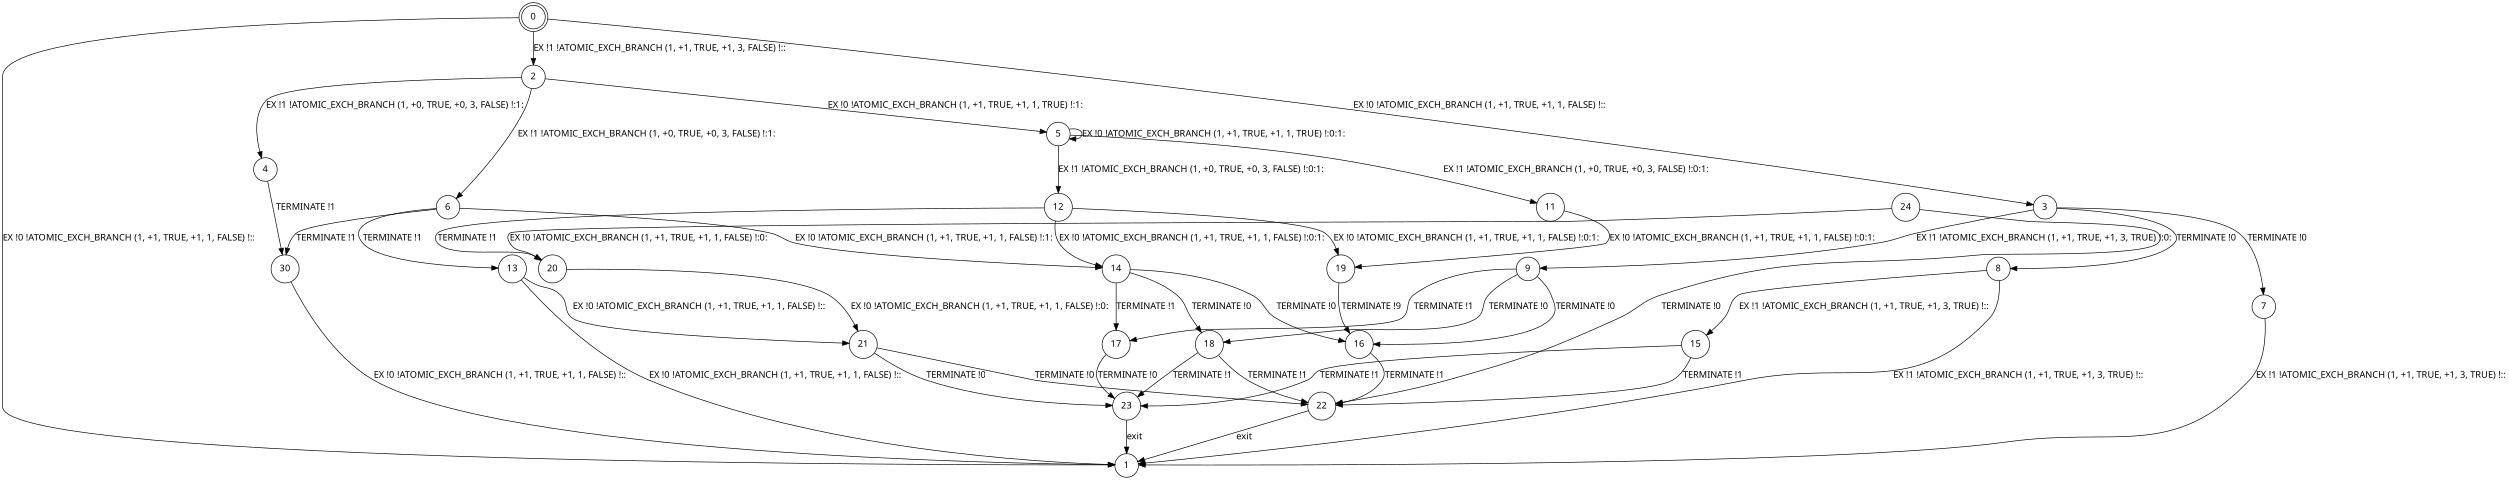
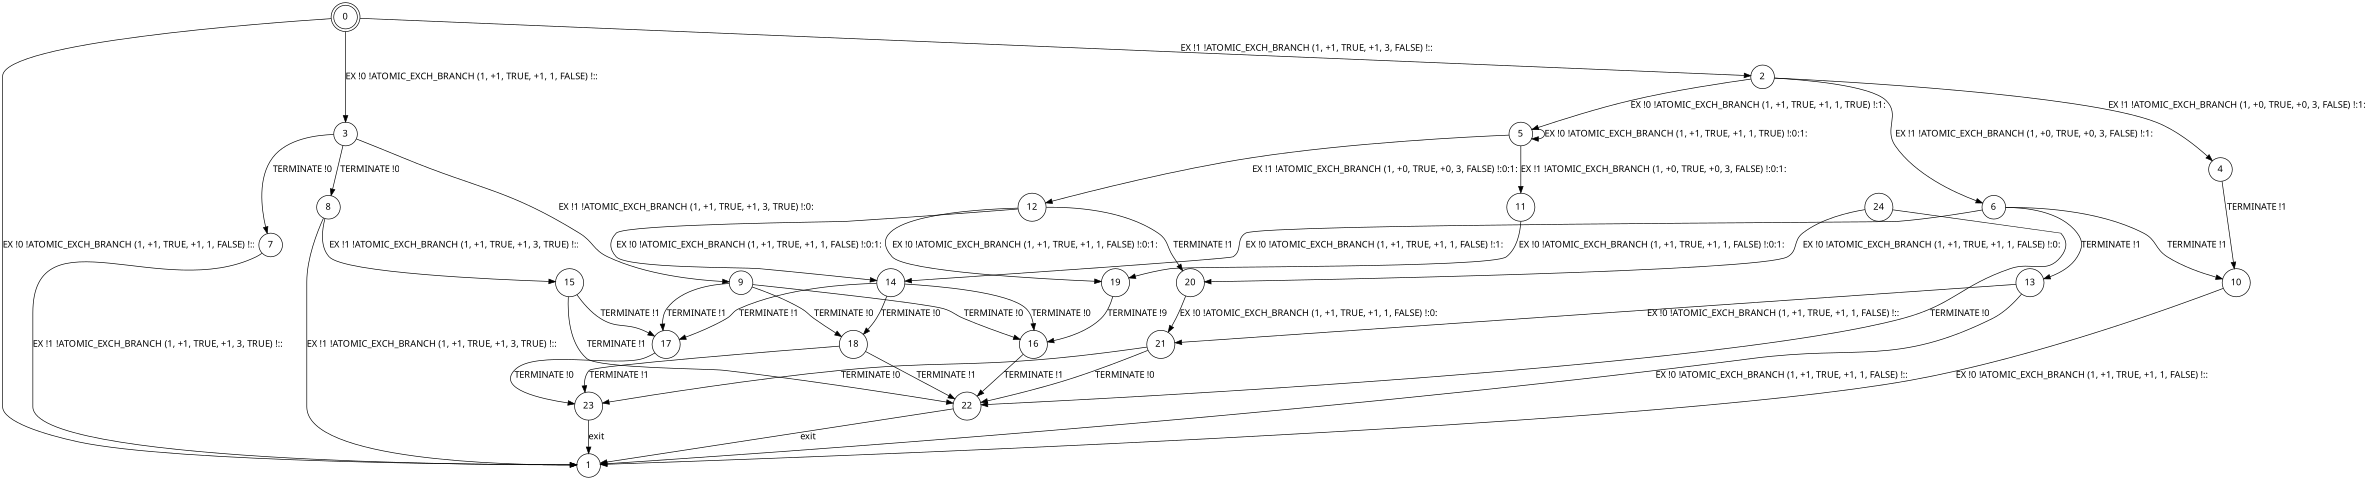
node "30": label "30" -> "10"
edge "15" -> "23": now "15" -> "17"
